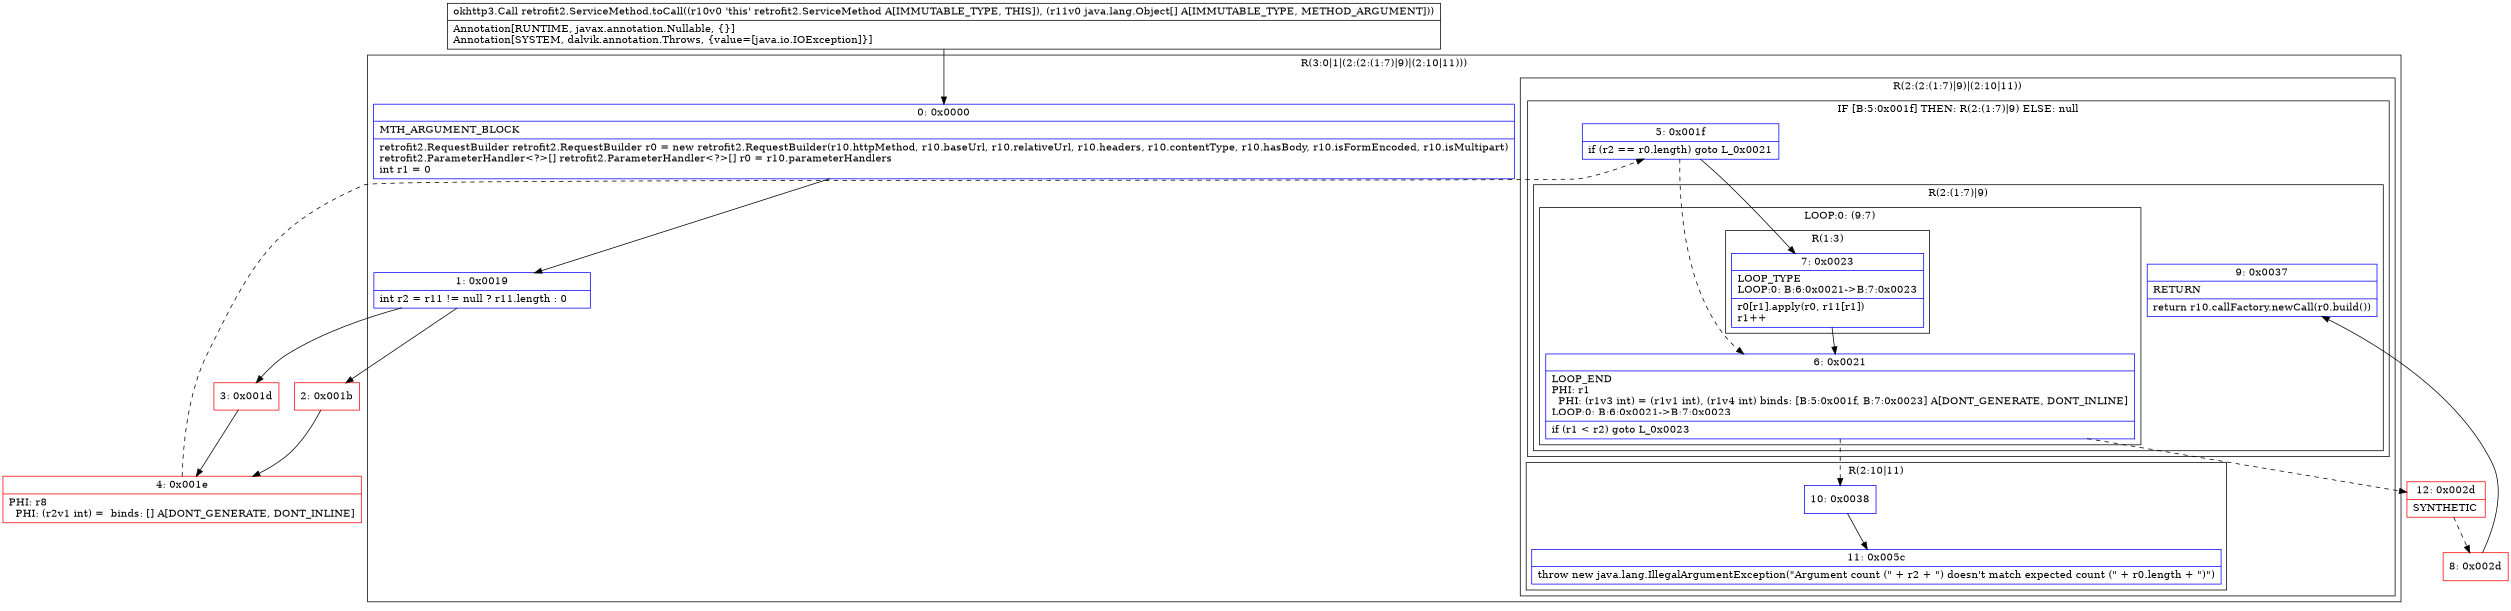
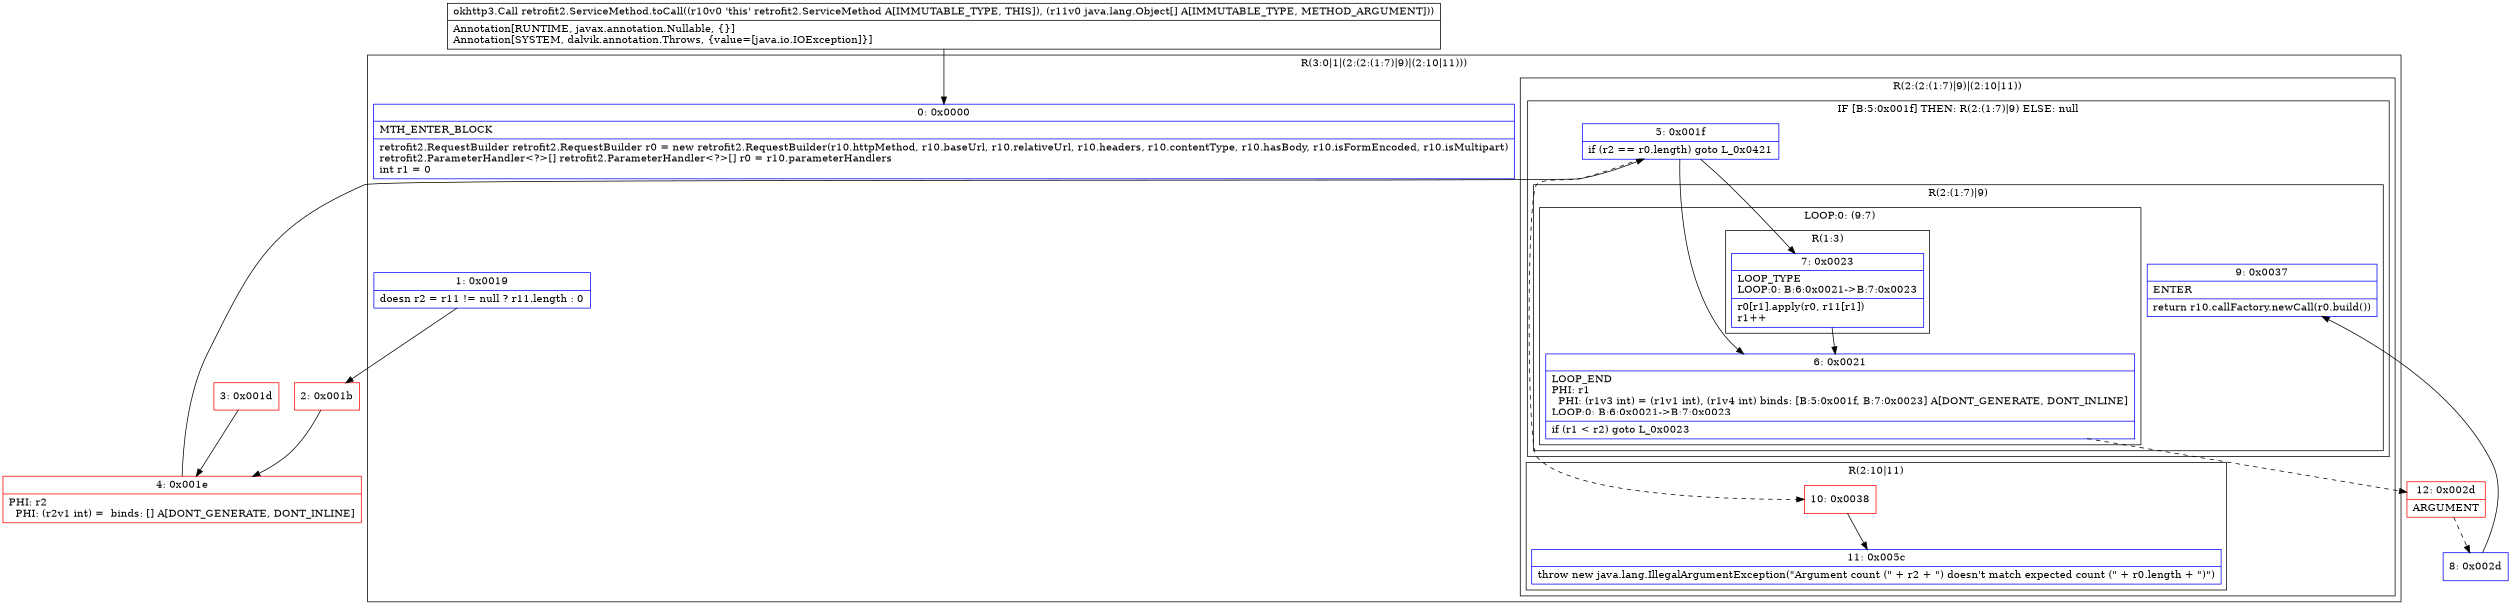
node "0: 0x0000": text "MTH_ARGUMENT_BLOCK" -> "MTH_ENTER_BLOCK"
node "5: 0x001f": text "if (r2 == r0.length) goto L_0x0021" -> "if (r2 == r0.length) goto L_0x0421"
edge "4: 0x001e" -> "5: 0x001f": style dashed -> solid
edge "0: 0x0000" -> "1: 0x0019": removed
edge "5: 0x001f" -> "6: 0x0021": style dashed -> solid
node "9: 0x0037": text "RETURN" -> "ENTER"
node "1: 0x0019": text "int r2 = r11 != null ? r11.length : 0" -> "doesn r2 = r11 != null ? r11.length : 0"
edge "1: 0x0019" -> "3: 0x001d": removed
edge "6: 0x0021" -> "10: 0x0038": now "5: 0x001f" -> "10: 0x0038"
node "10: 0x0038": color blue -> red
node "4: 0x001e": text "PHI: r8" -> "PHI: r2"
node "12: 0x002d": text "SYNTHETIC" -> "ARGUMENT"
node "8: 0x002d": color red -> blue
